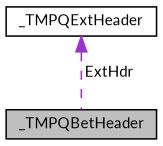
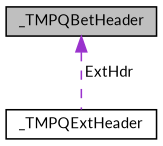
edge "_TMPQBetHeader" -> "_TMPQExtHeader": reversed
